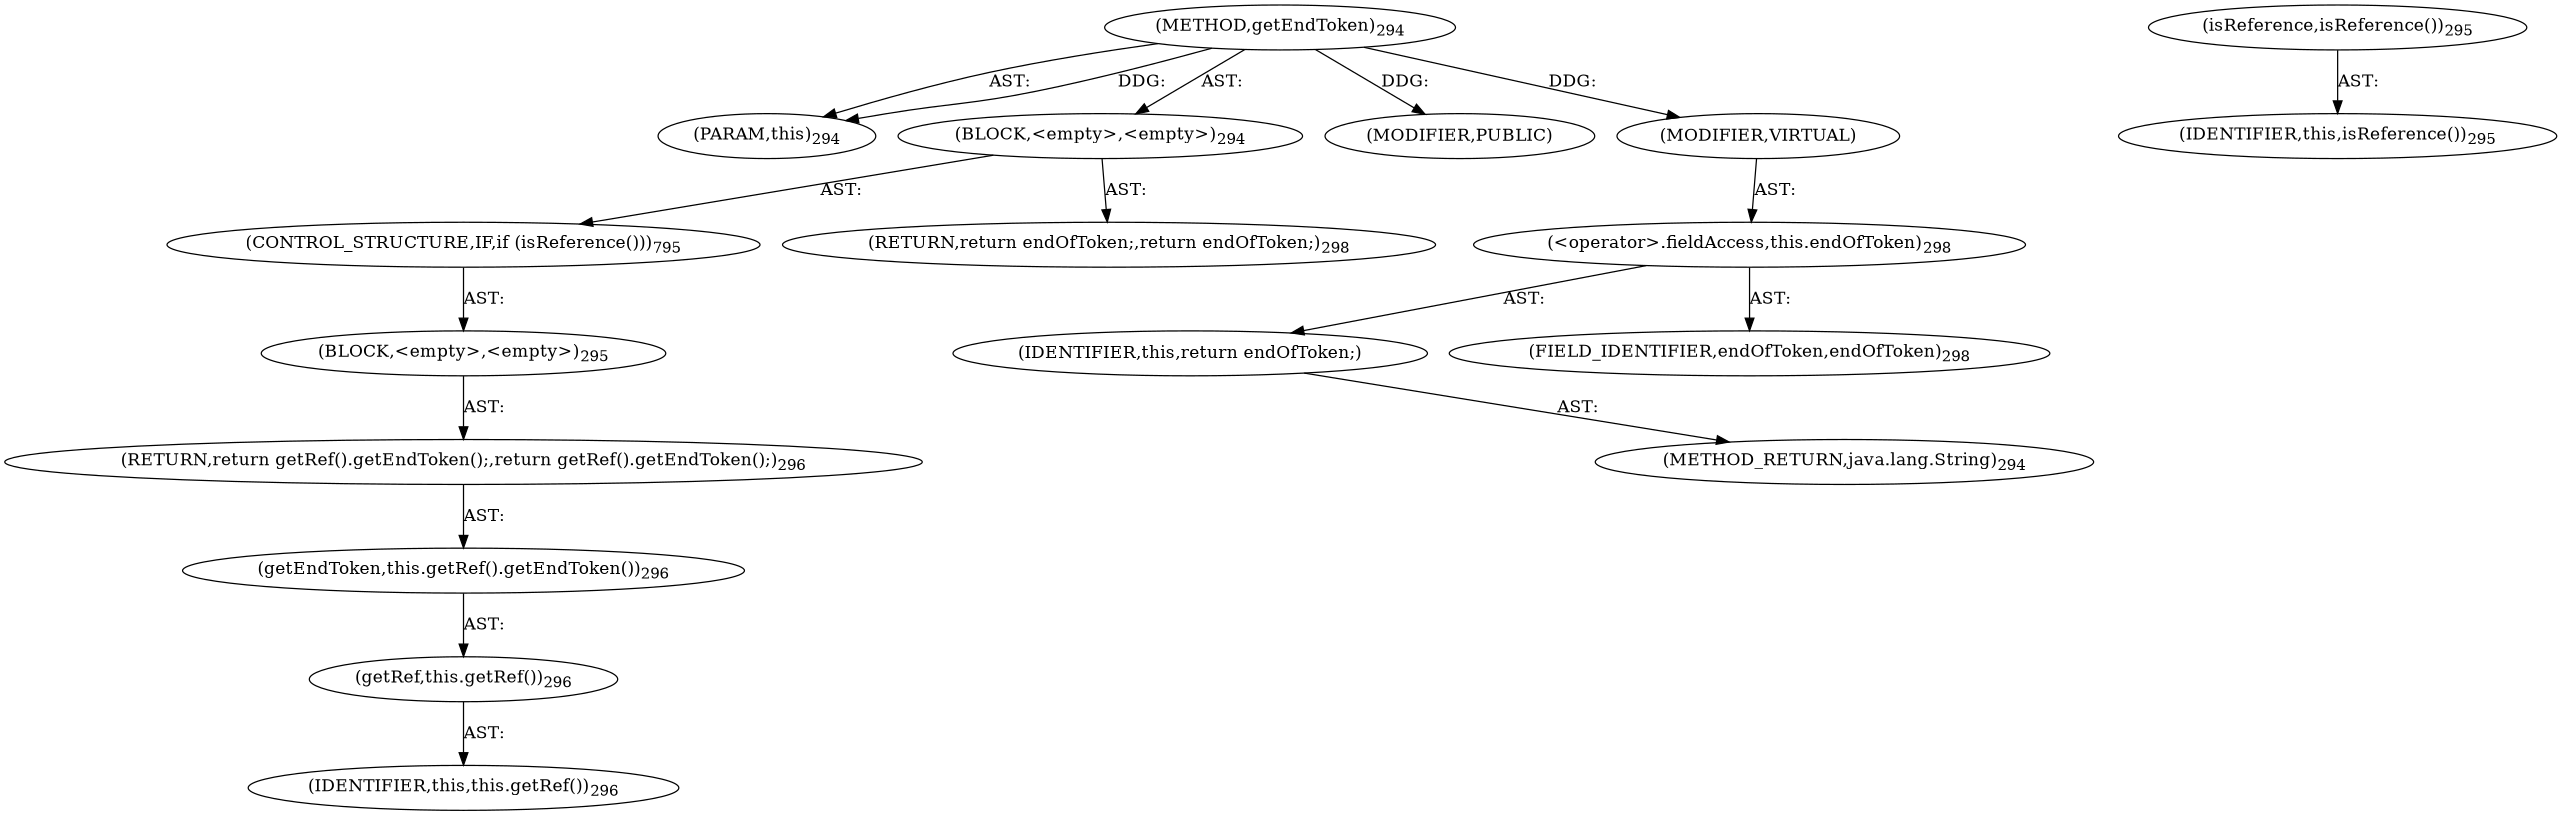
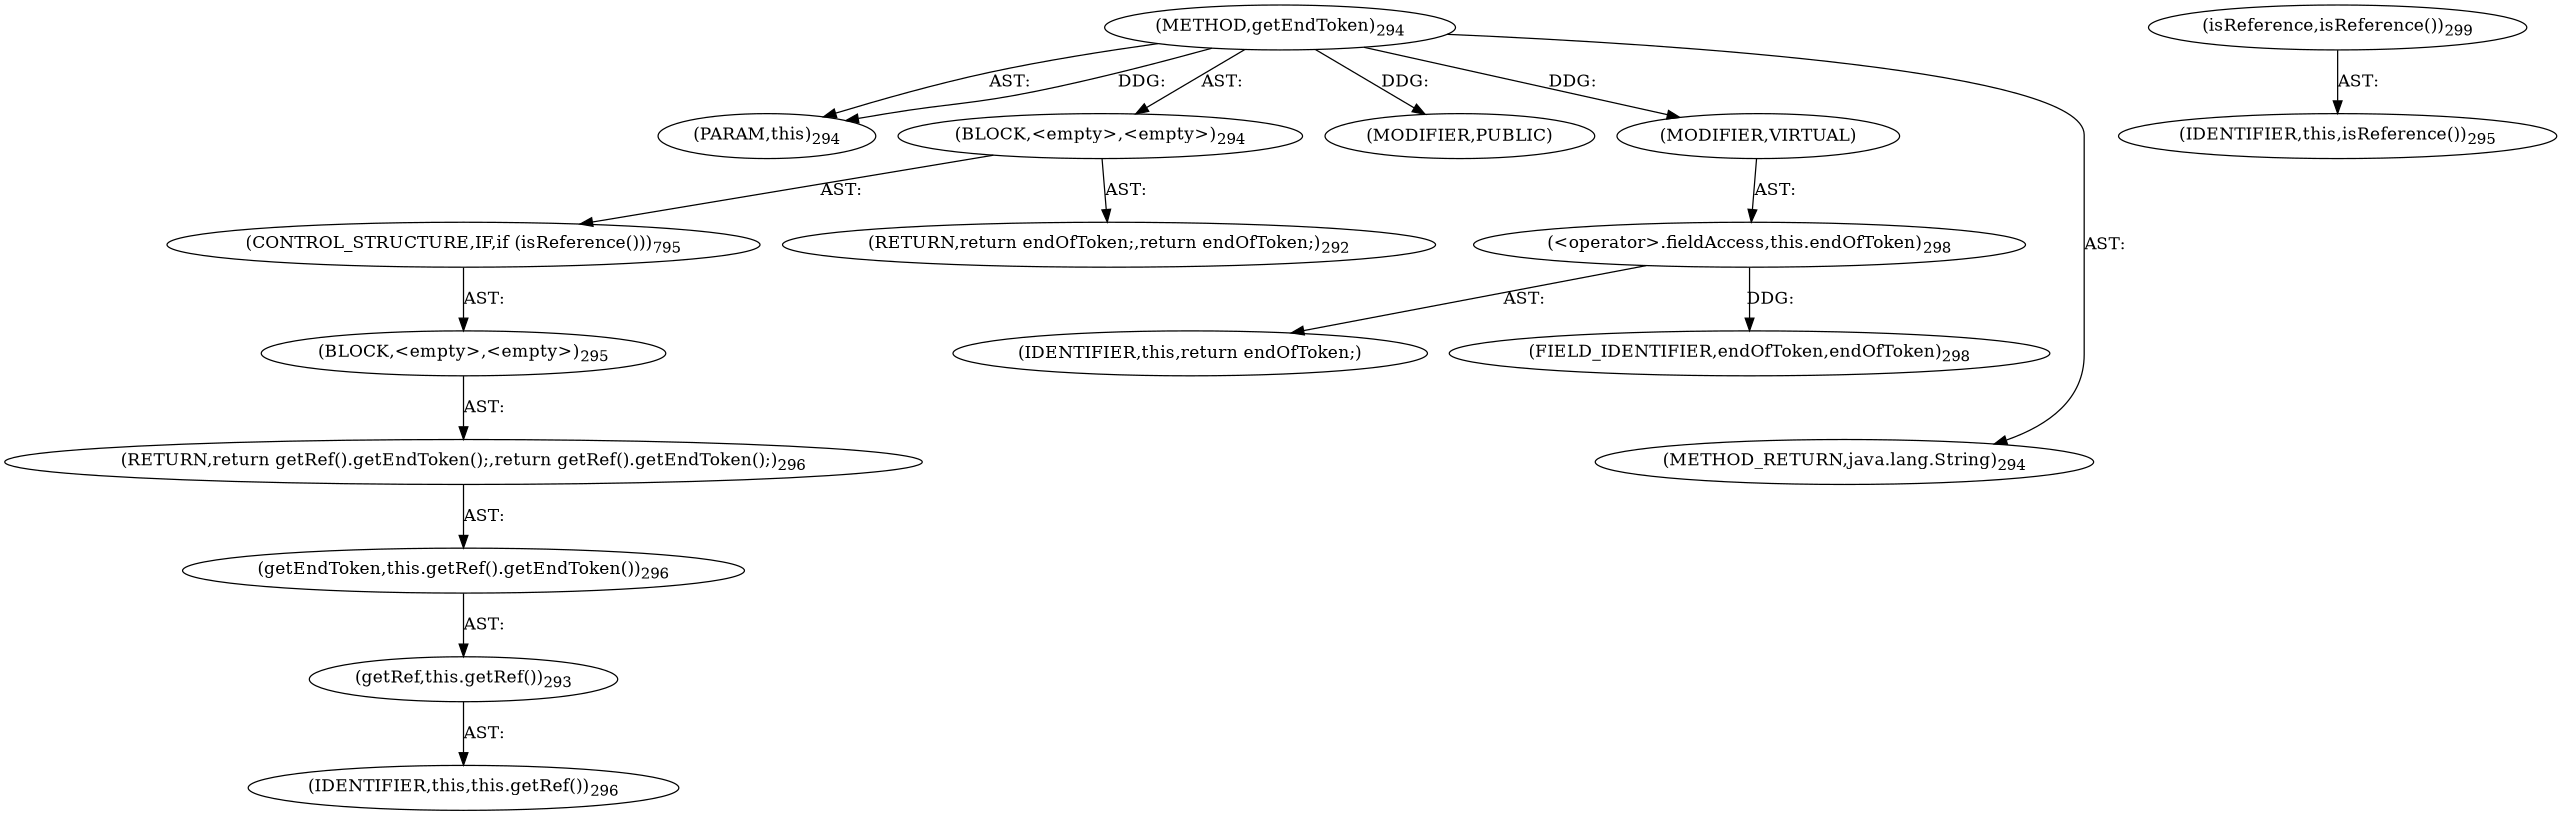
node "(isReference,isReference())": text "295" -> "299"
node "(RETURN,return endOfToken;,return endOfToken;)": text "298" -> "292"
edge "(<operator>.fieldAccess,this.endOfToken)" -> "(FIELD_IDENTIFIER,endOfToken,endOfToken)": label "AST: " -> "DDG: "
edge "(IDENTIFIER,this,return endOfToken;)" -> "(METHOD_RETURN,java.lang.String)": now "(METHOD,getEndToken)" -> "(METHOD_RETURN,java.lang.String)"
node "(getRef,this.getRef())": text "296" -> "293"
